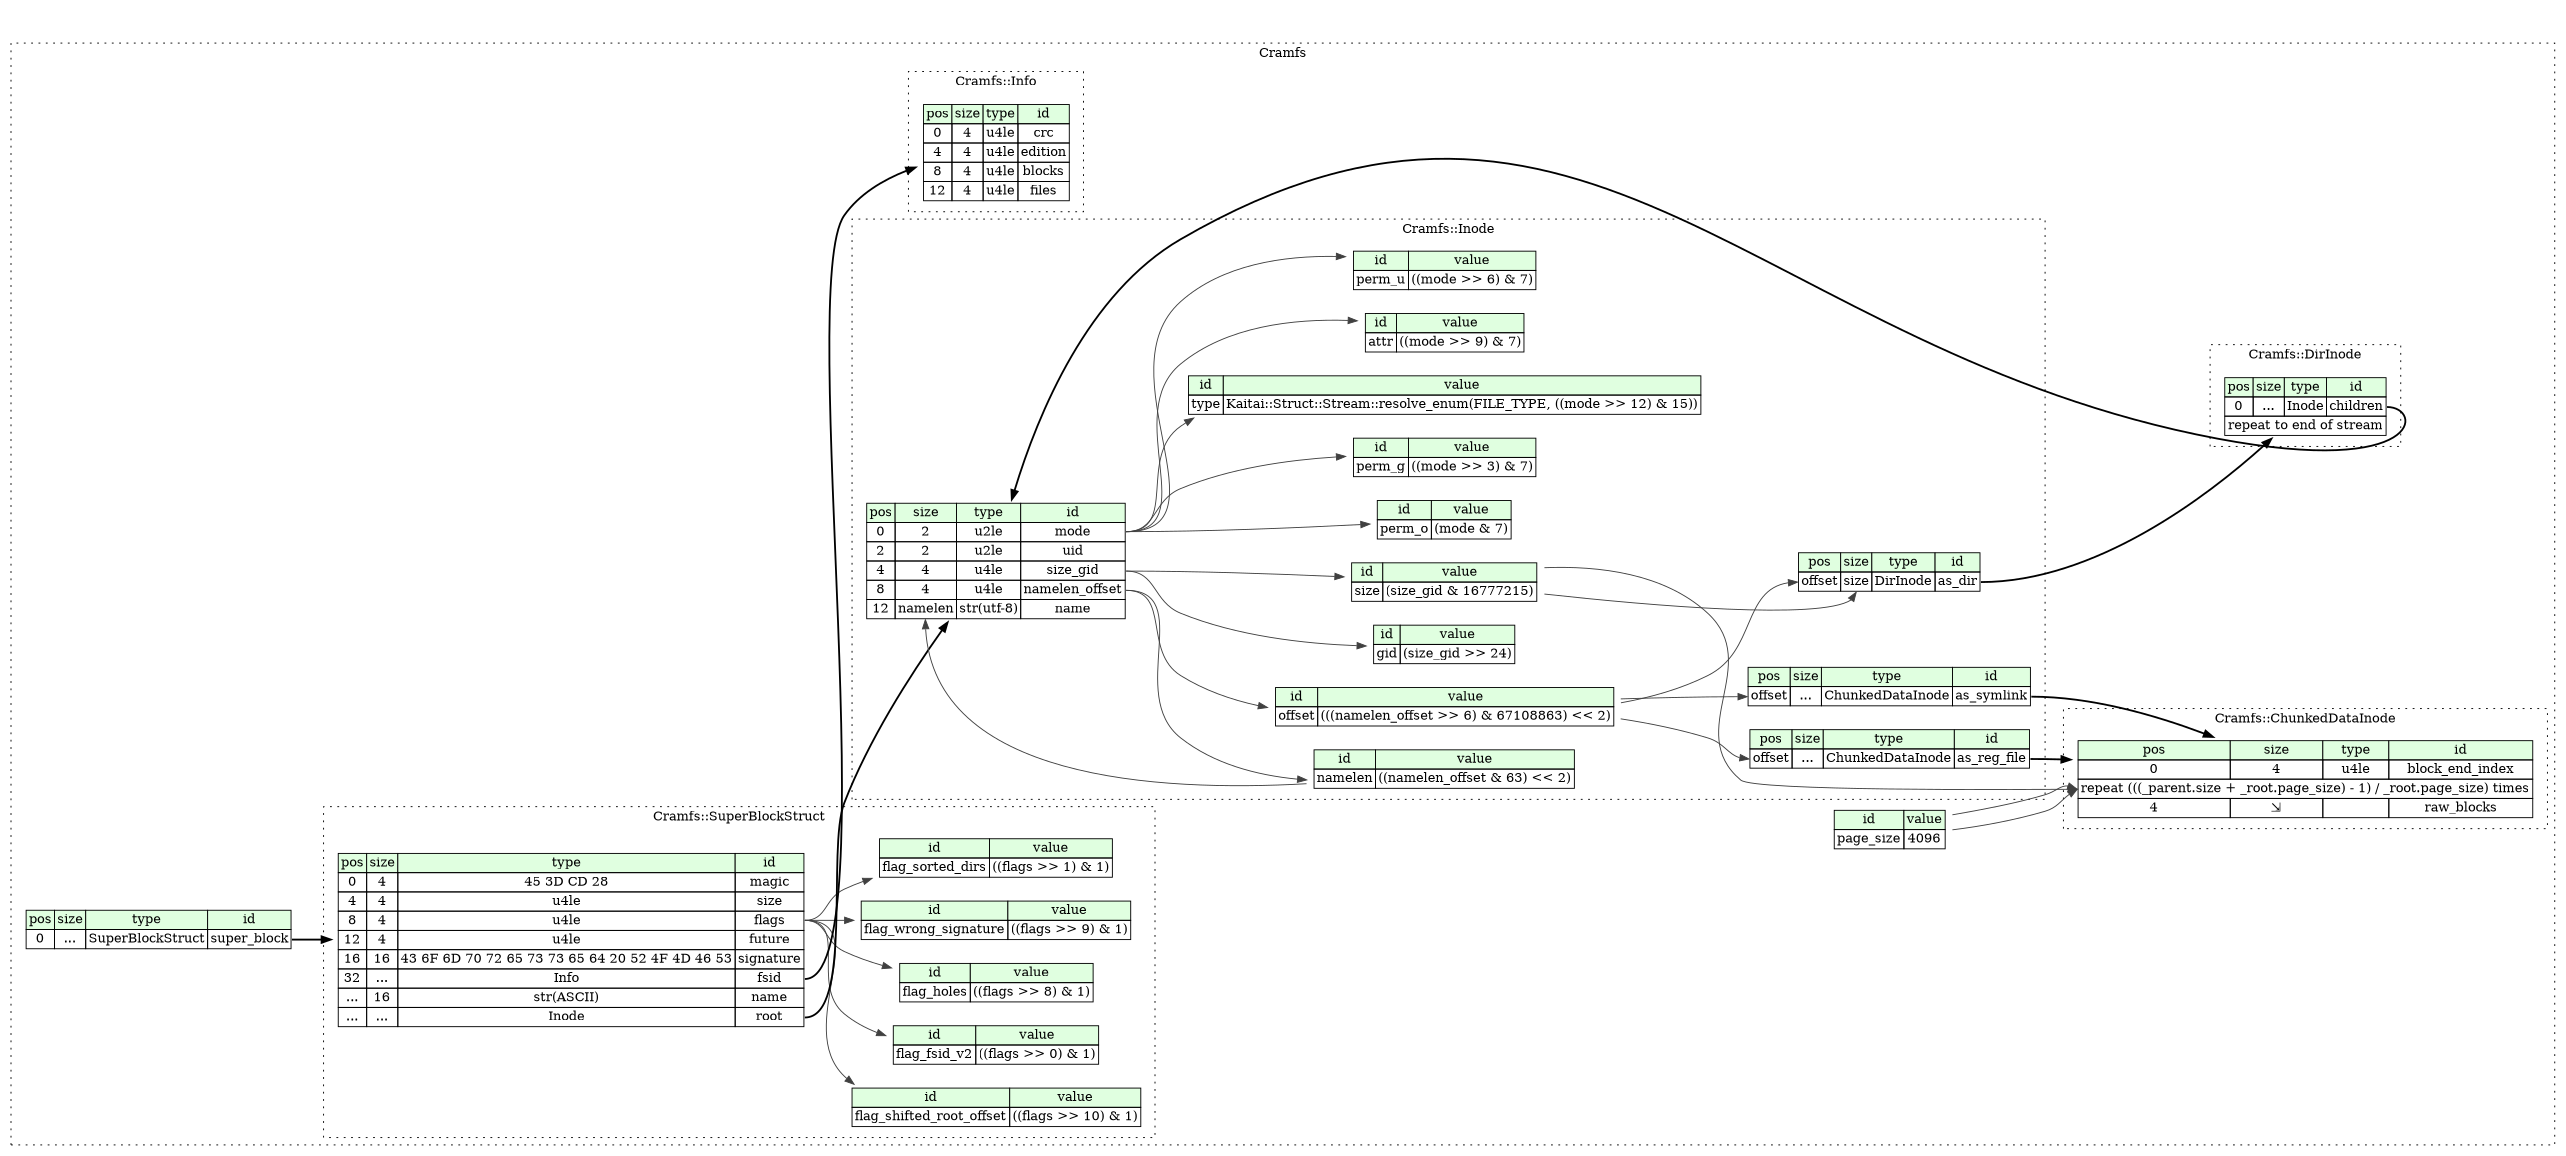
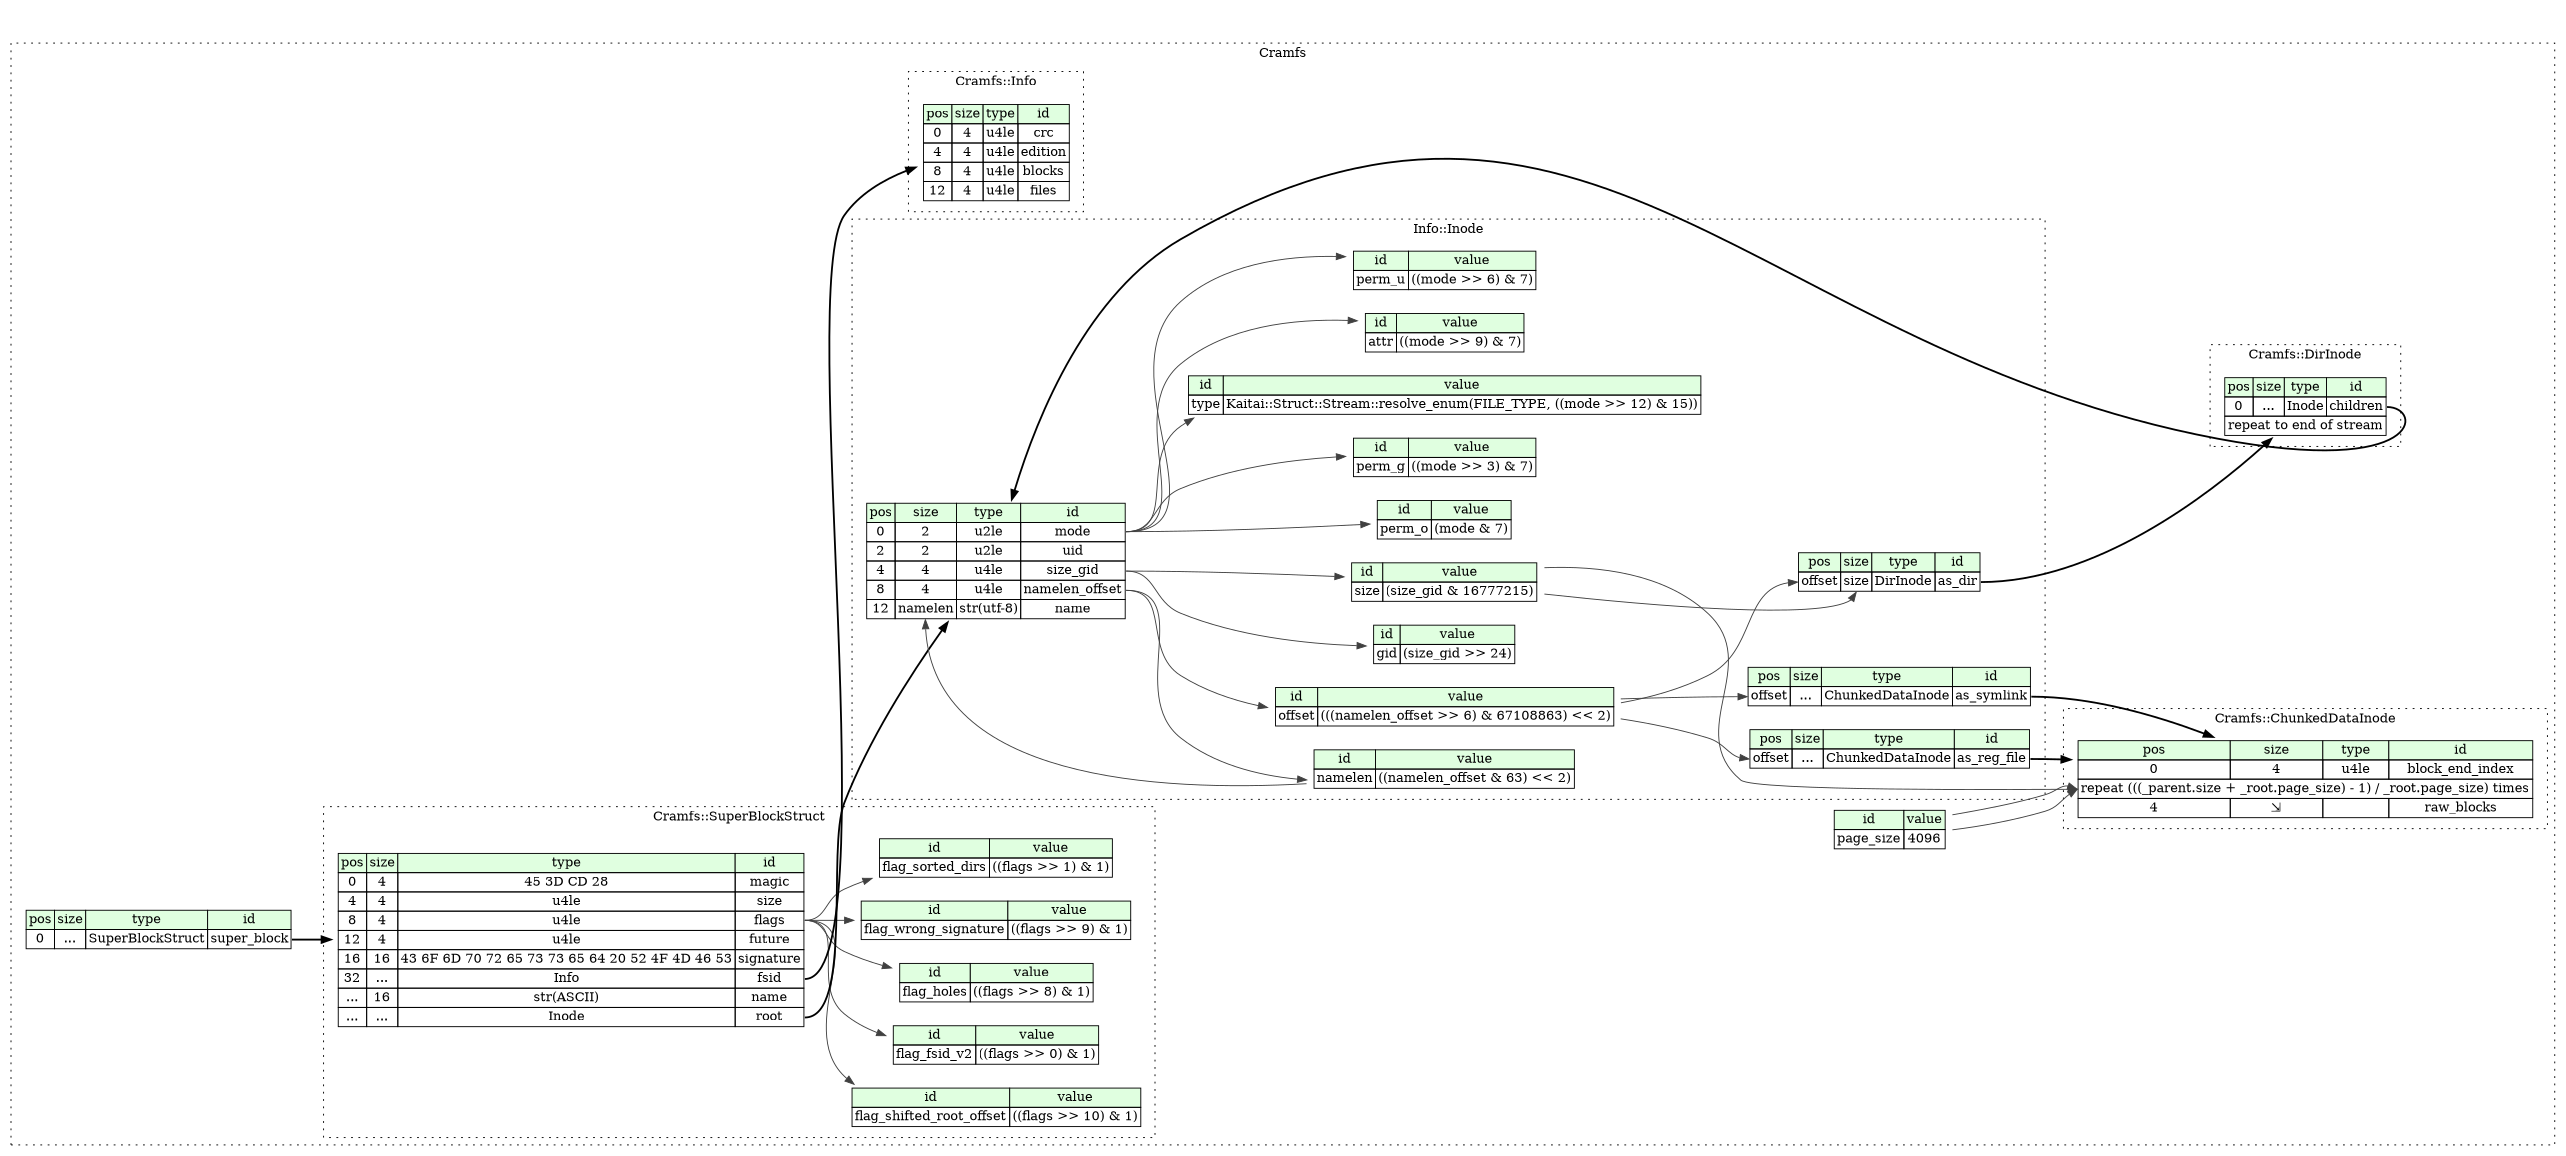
cluster "Cramfs::Inode": label "Cramfs::Inode" -> "Info::Inode"
